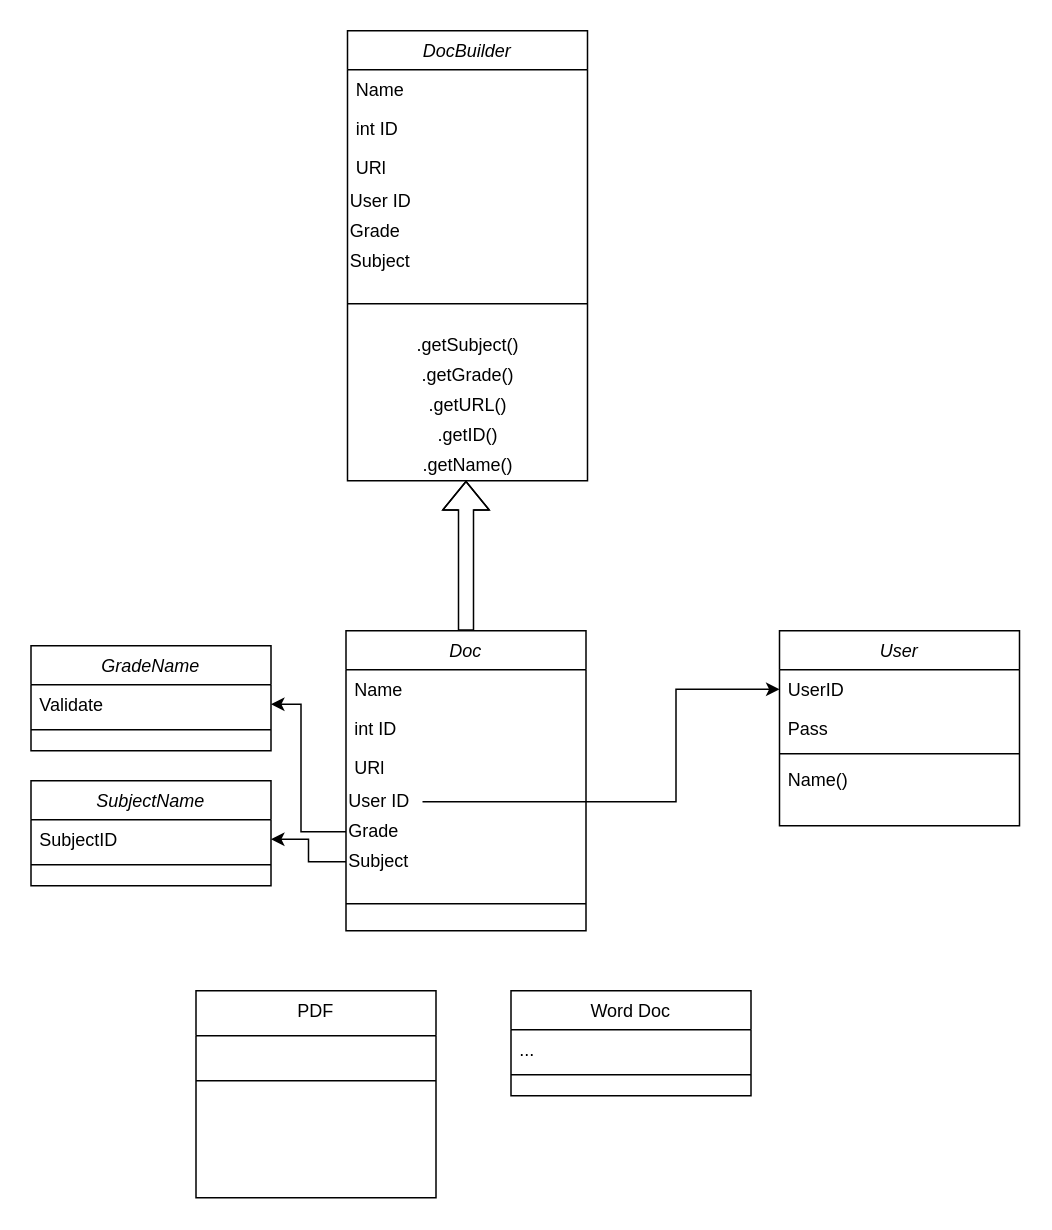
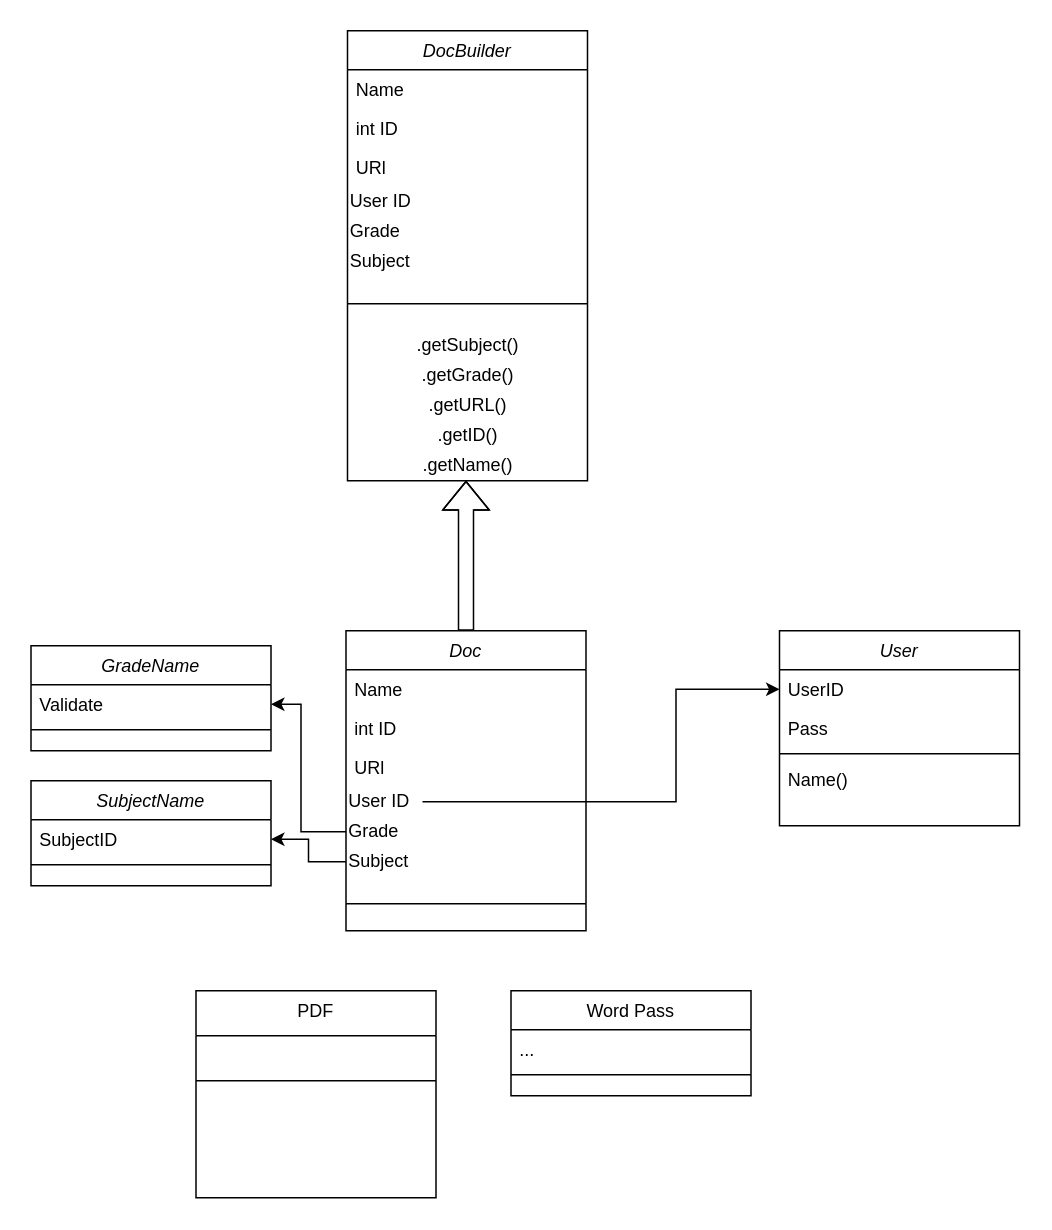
node "Word Doc": label "Word Doc" -> "Word Pass"
